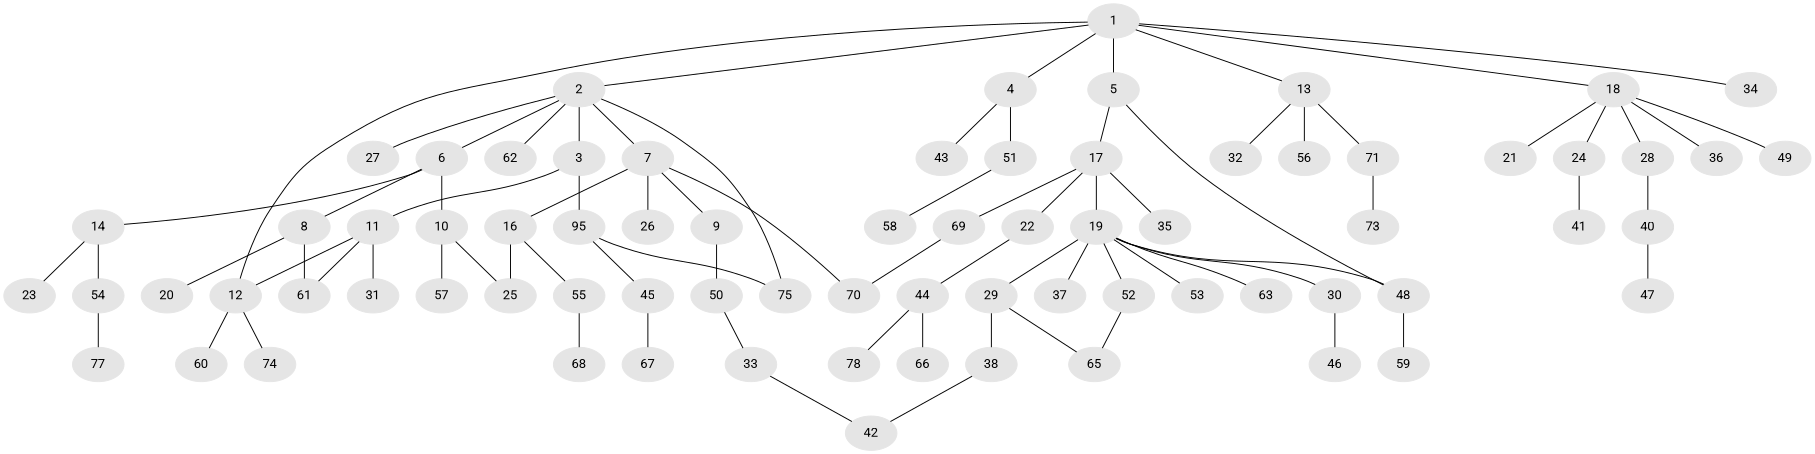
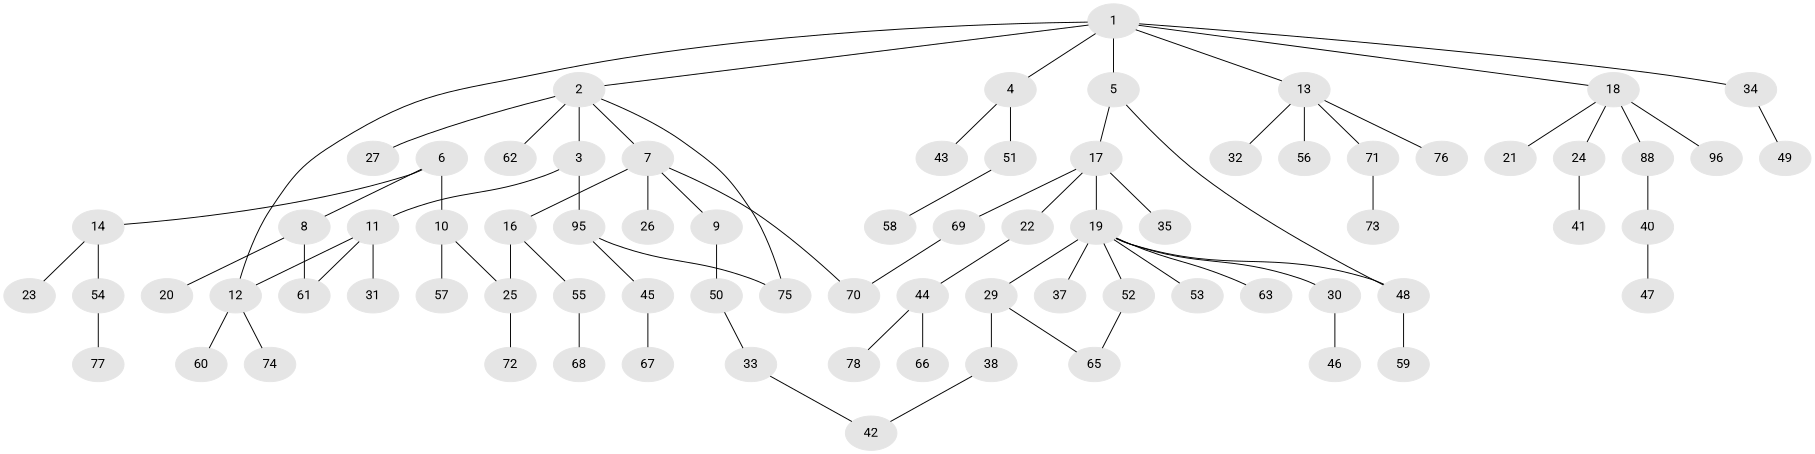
edge "18" -- "49": now "34" -- "49"
edge "2" -- "6": removed
node "76": added
node "28": label "28" -> "88"
node "36": label "36" -> "96"
node "72": added
